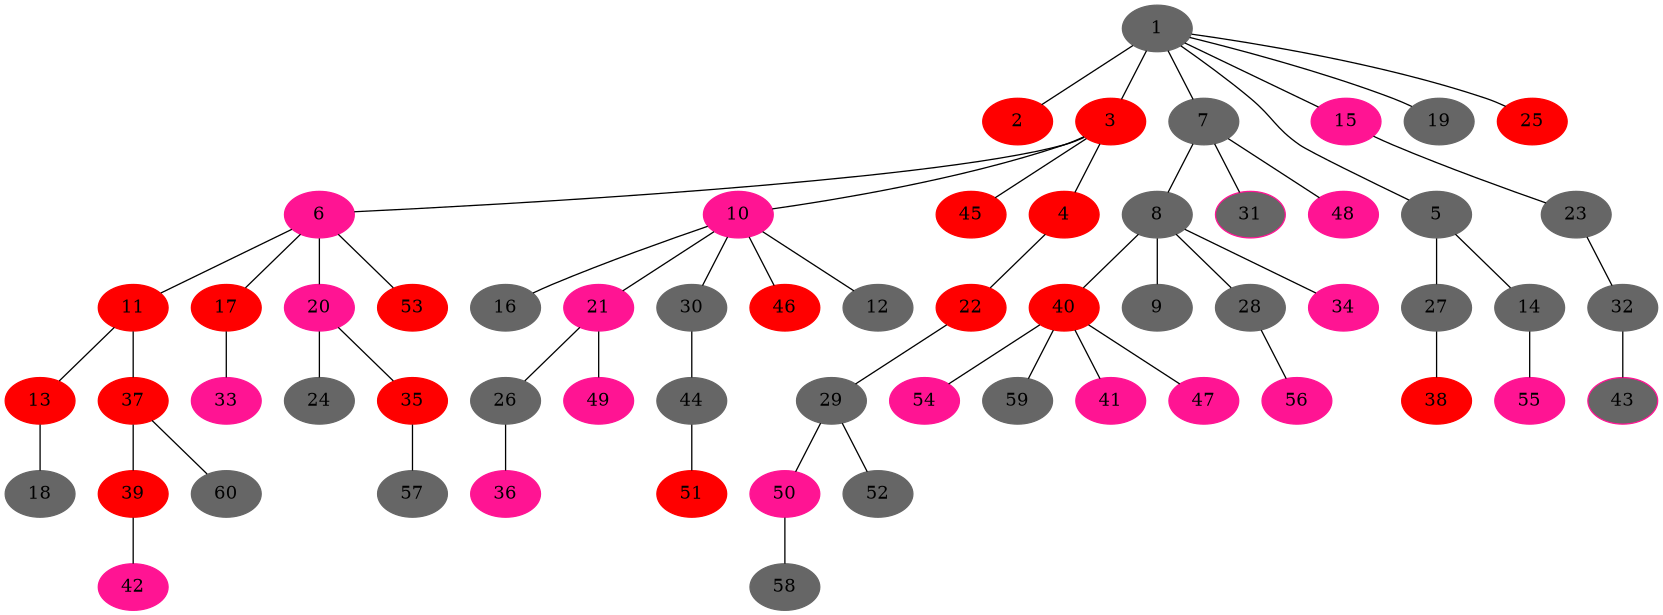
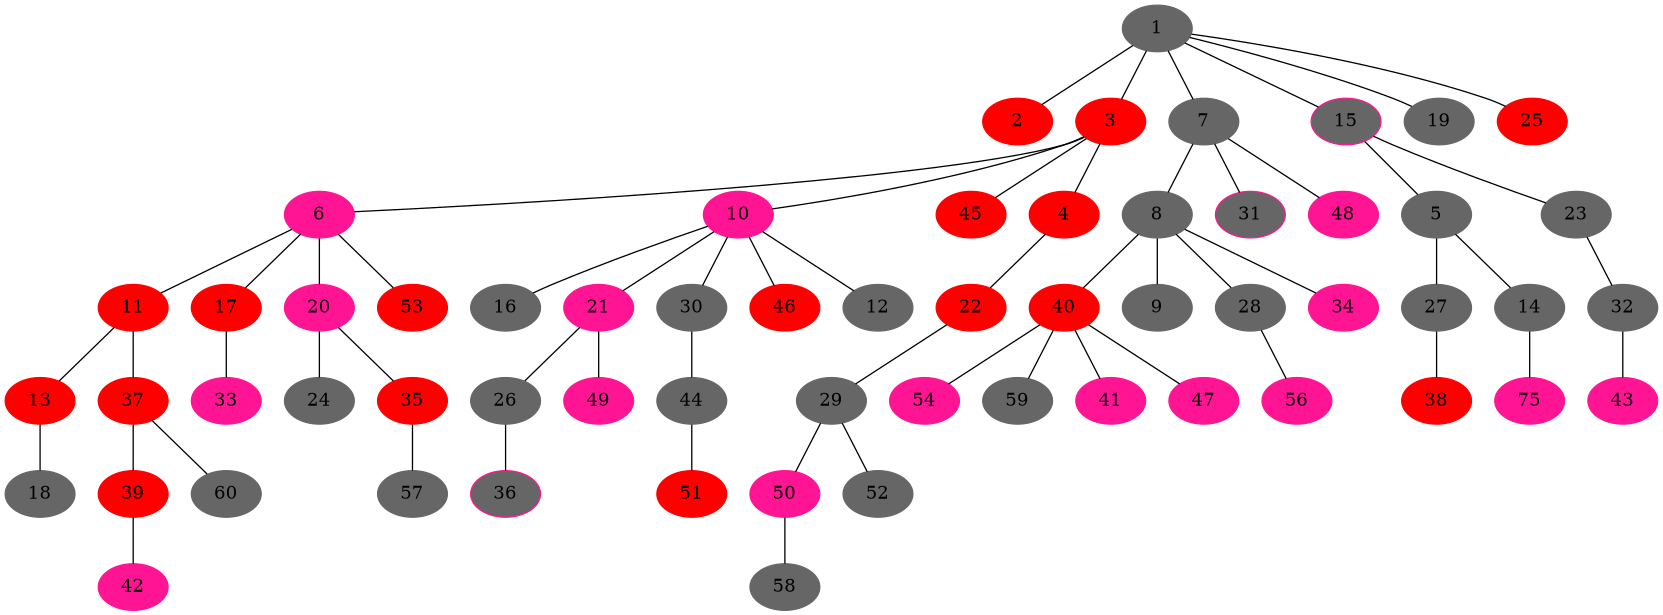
node "15": fillcolor deeppink -> gray40
edge "1" -- "5": now "15" -- "5"
node "55": label "55" -> "75"
node "43": fillcolor gray40 -> deeppink
node "36": fillcolor deeppink -> gray40
